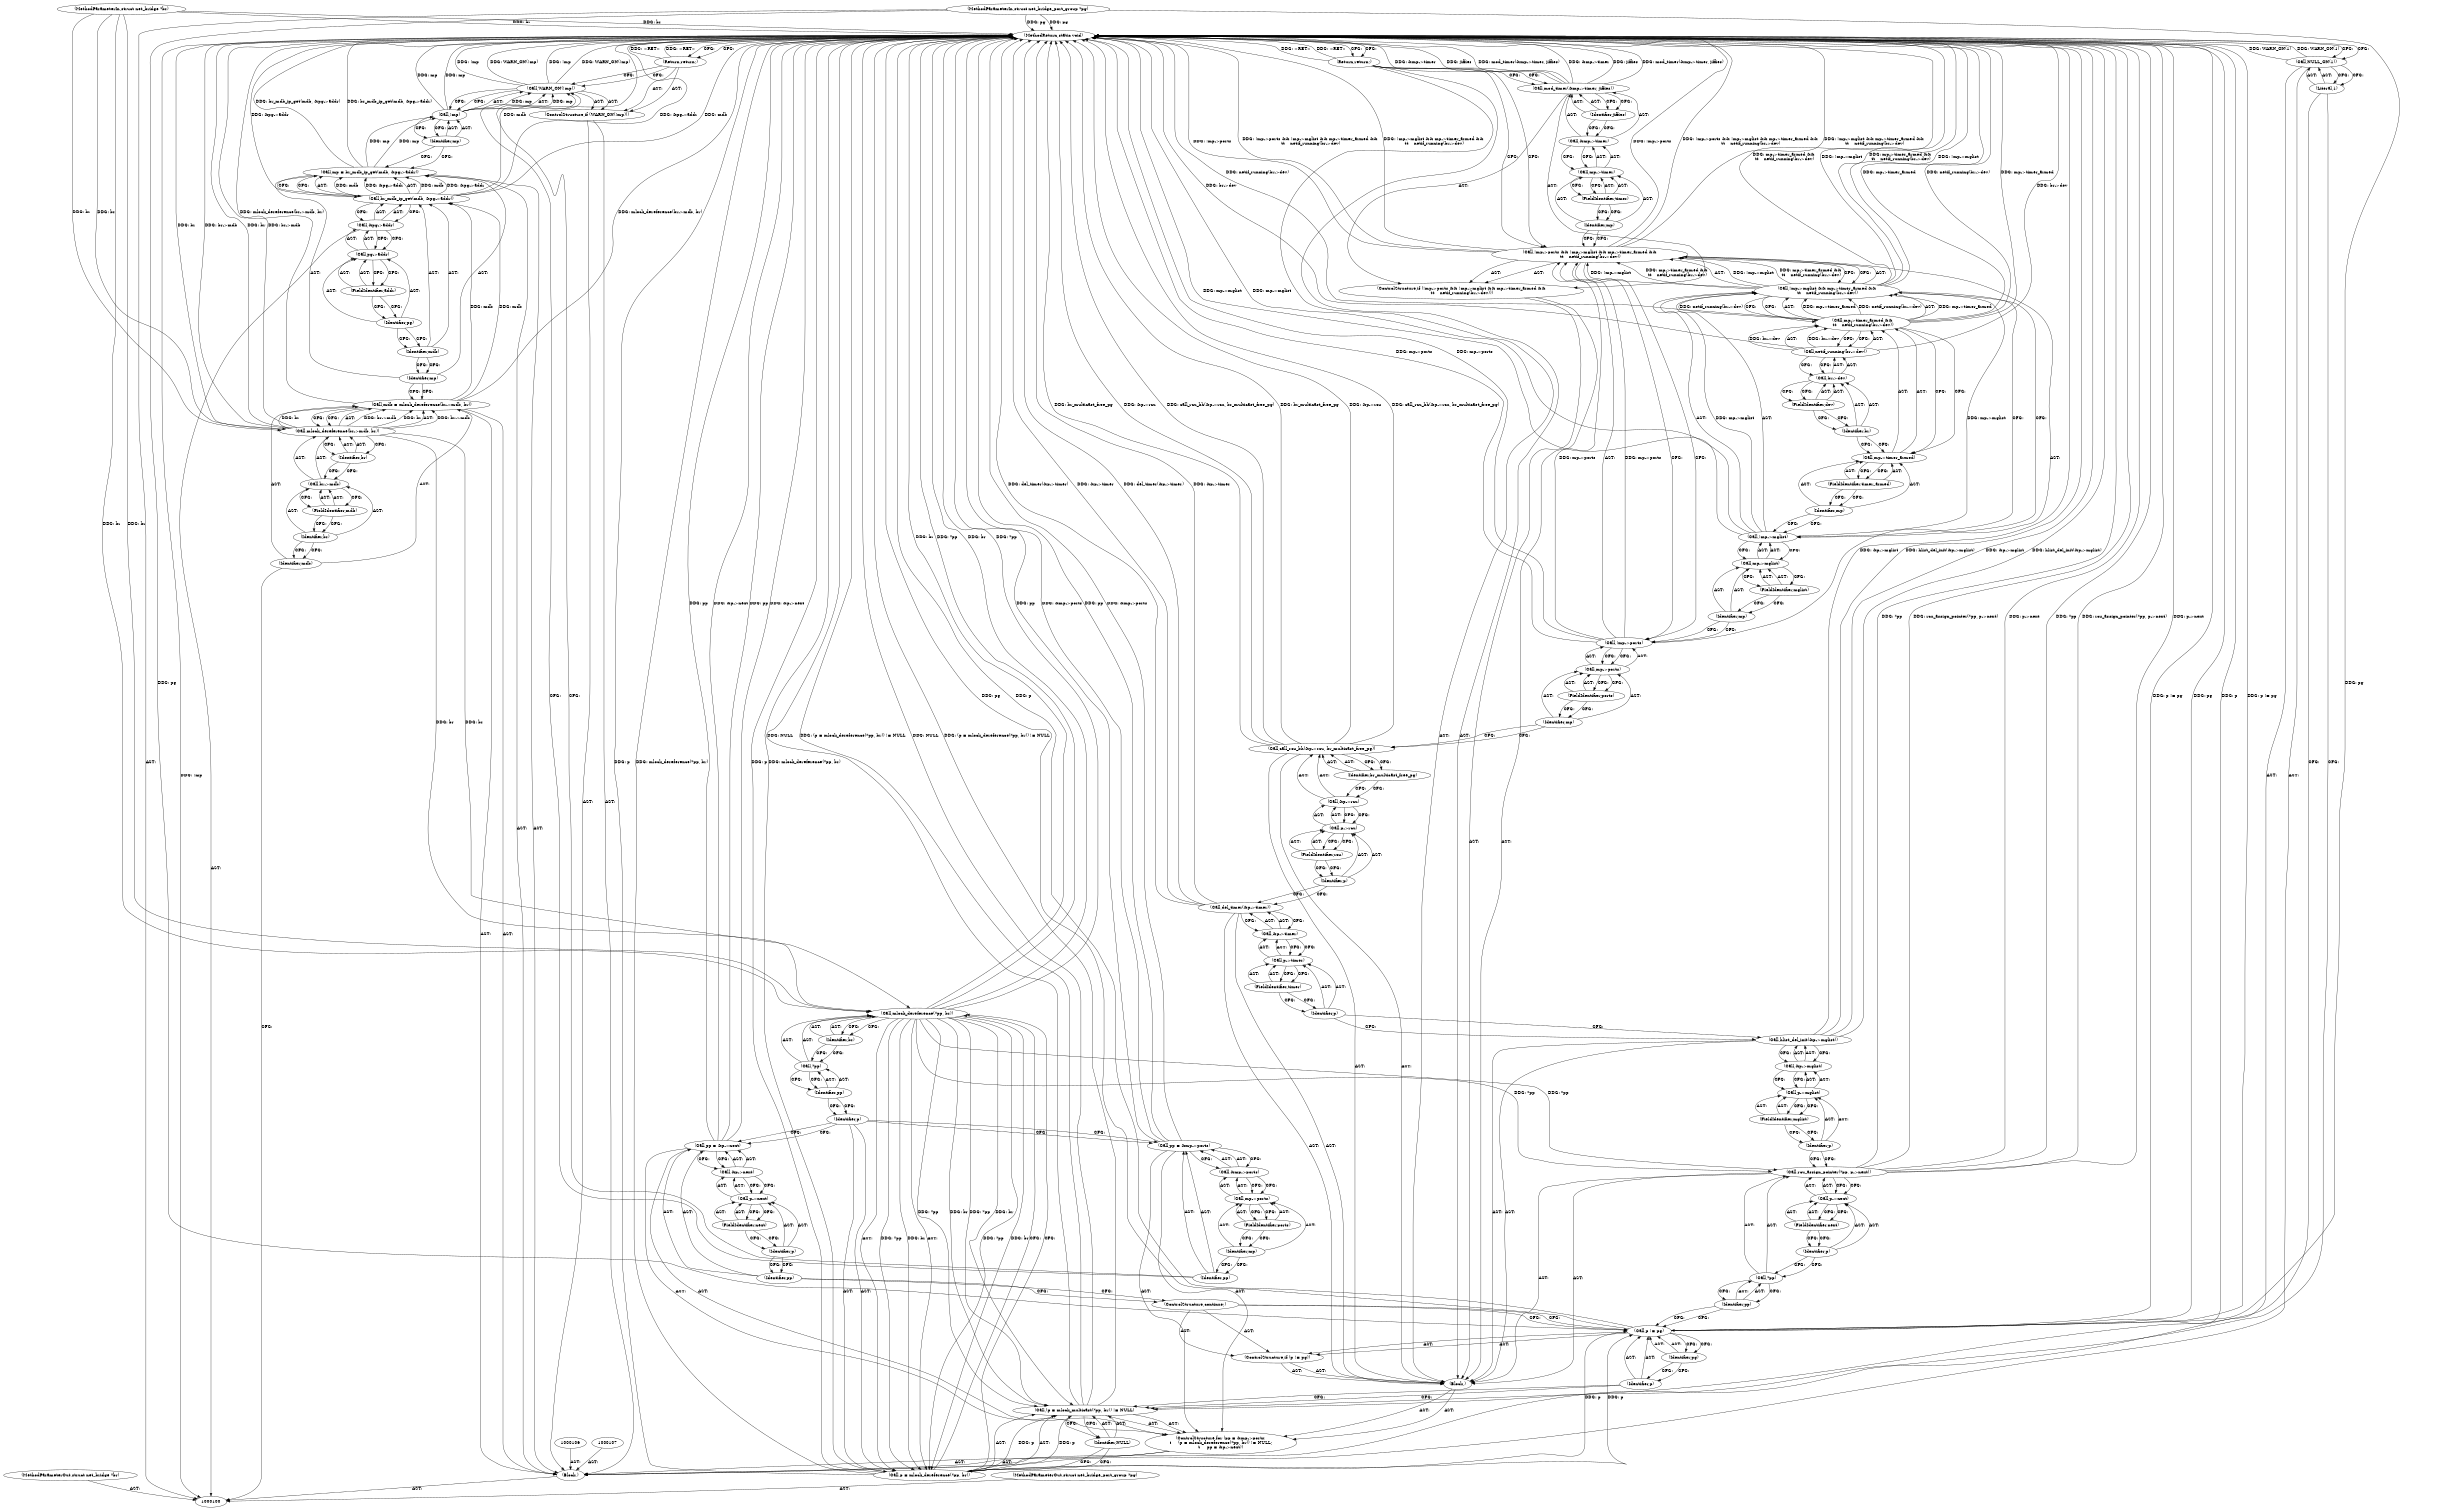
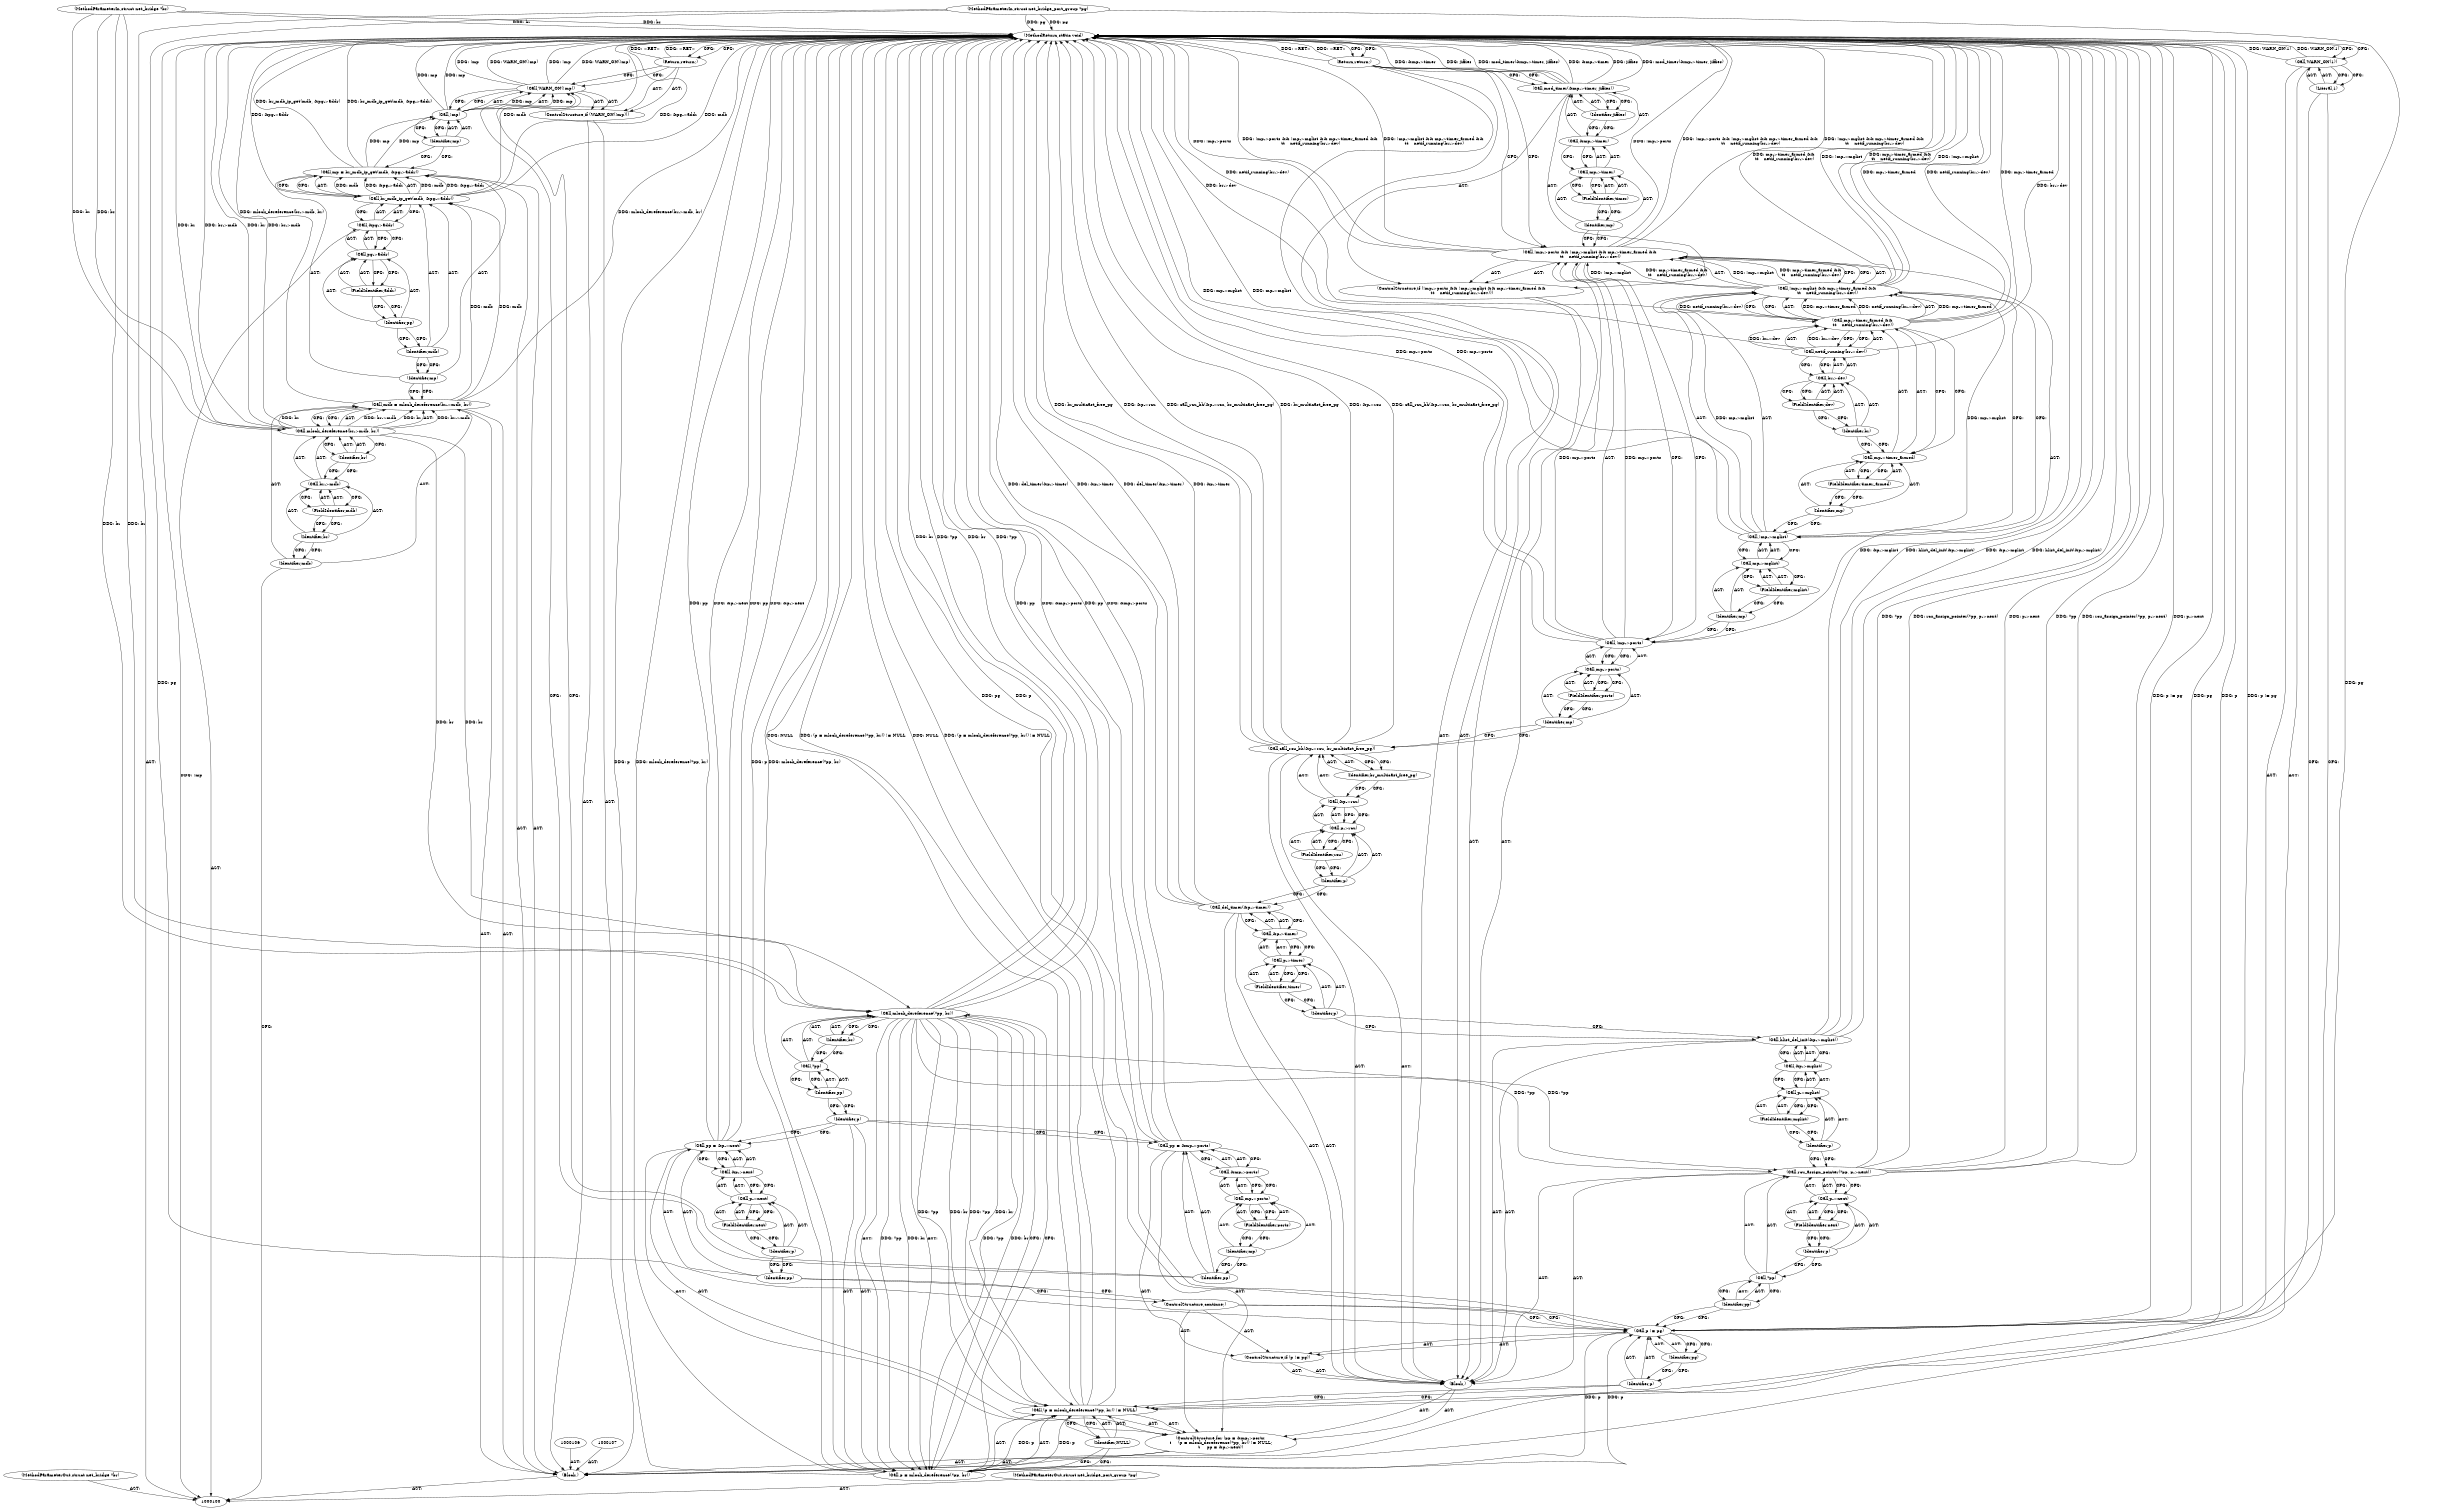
node "(Call,NULL_ON(1))": label "(Call,NULL_ON(1))" -> "(Call,WARN_ON(1))"
node "(Call,(p = mlock_multicast(*pp, br)) != NULL)": label "(Call,(p = mlock_multicast(*pp, br)) != NULL)" -> "(Call,(p = mlock_dereference(*pp, br)) != NULL)"
